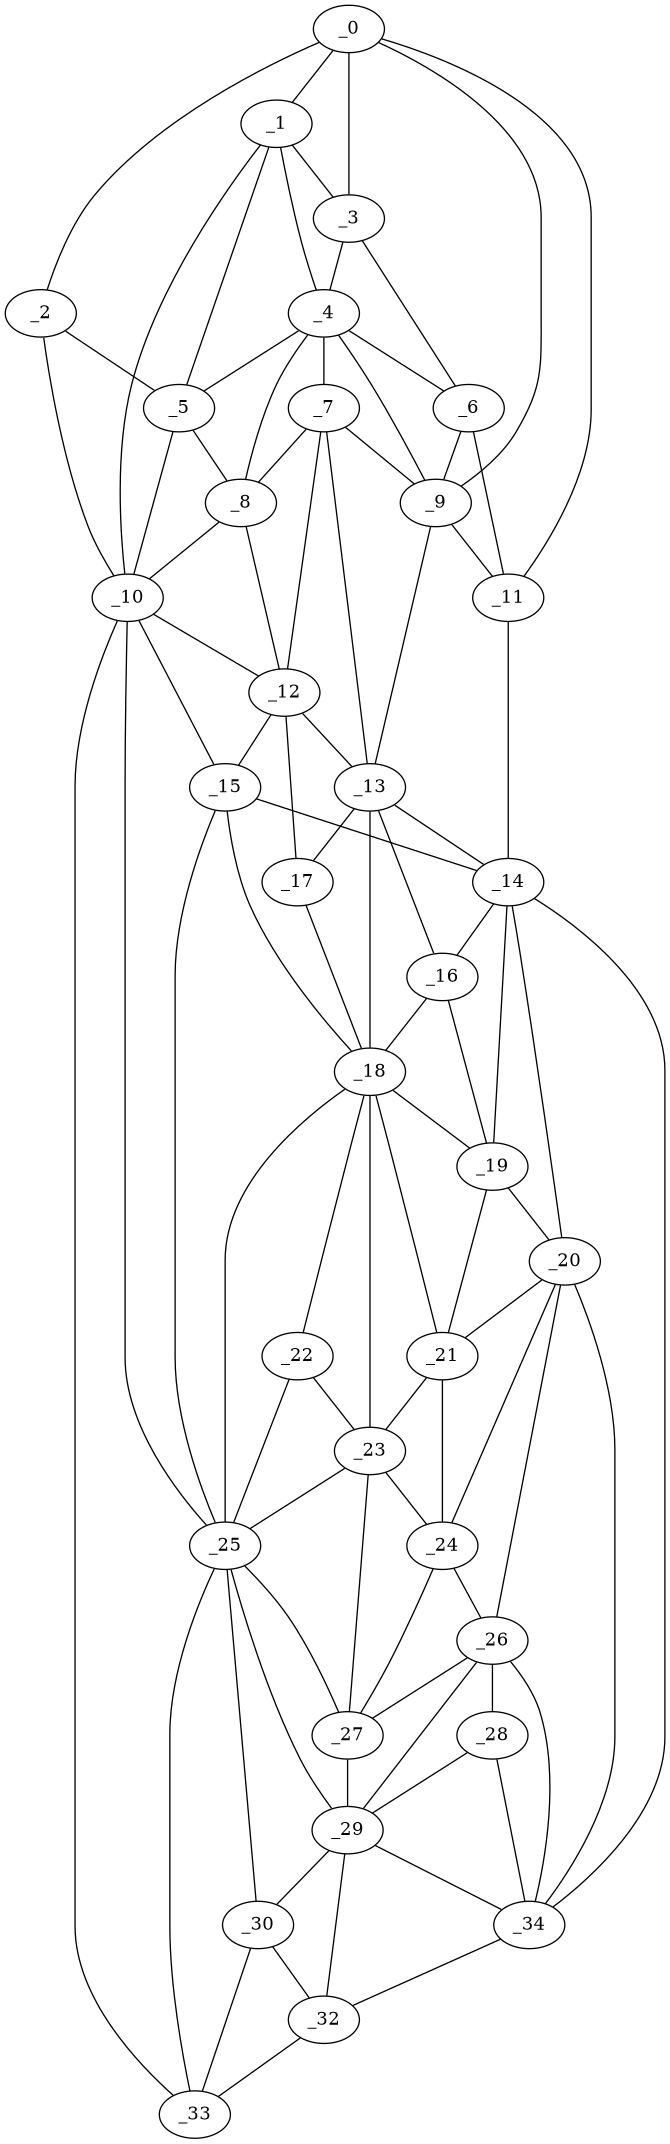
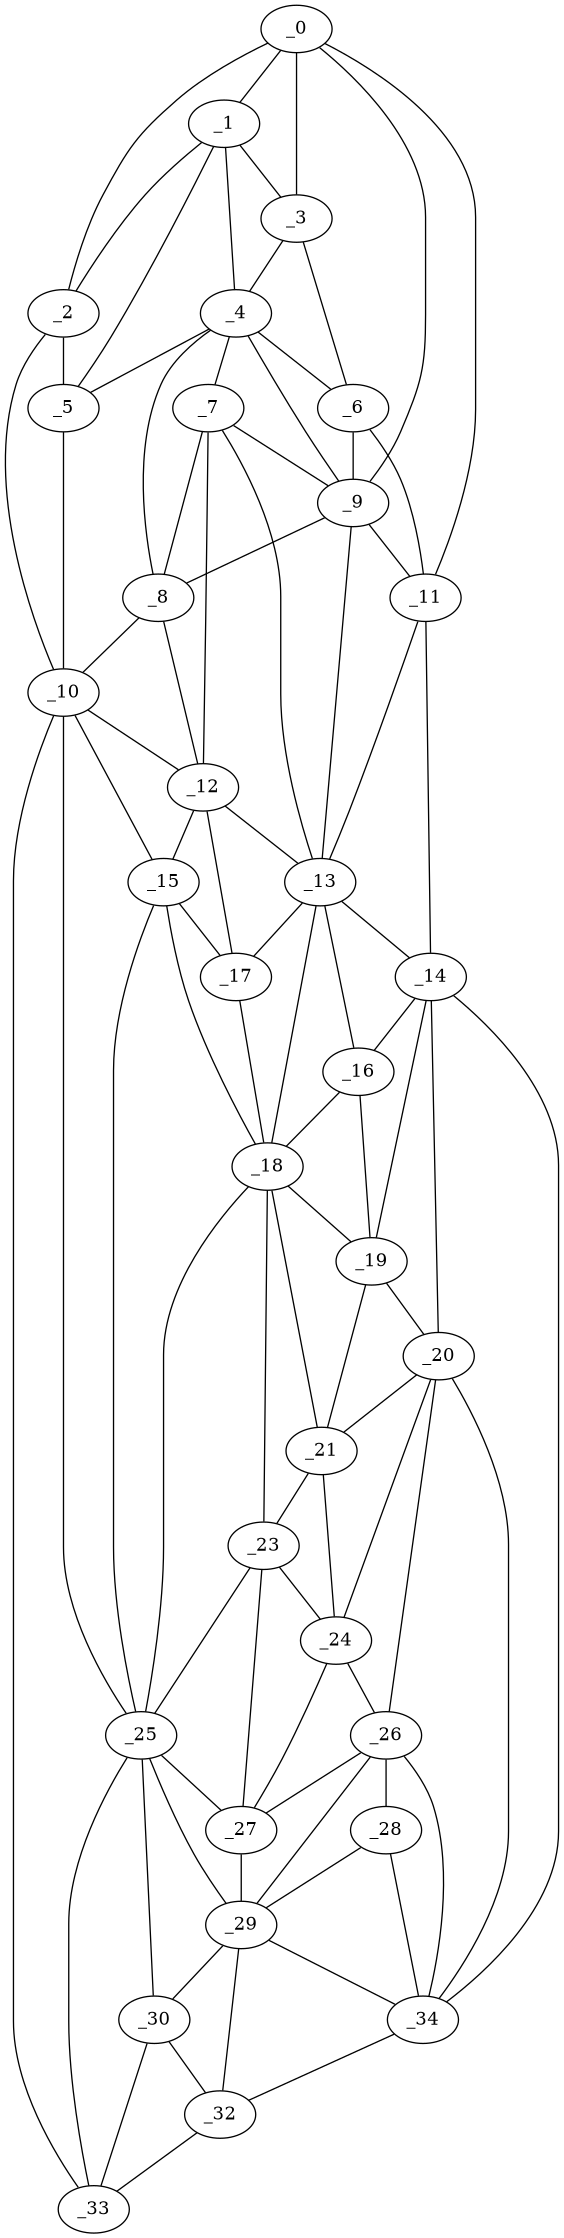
edge "_1" -- "_10": now "_1" -- "_2"
edge "_5" -- "_8": now "_9" -- "_8"
edge "_11" -- "_13": added
edge "_15" -- "_14": now "_15" -- "_17"
node "_22": removed
